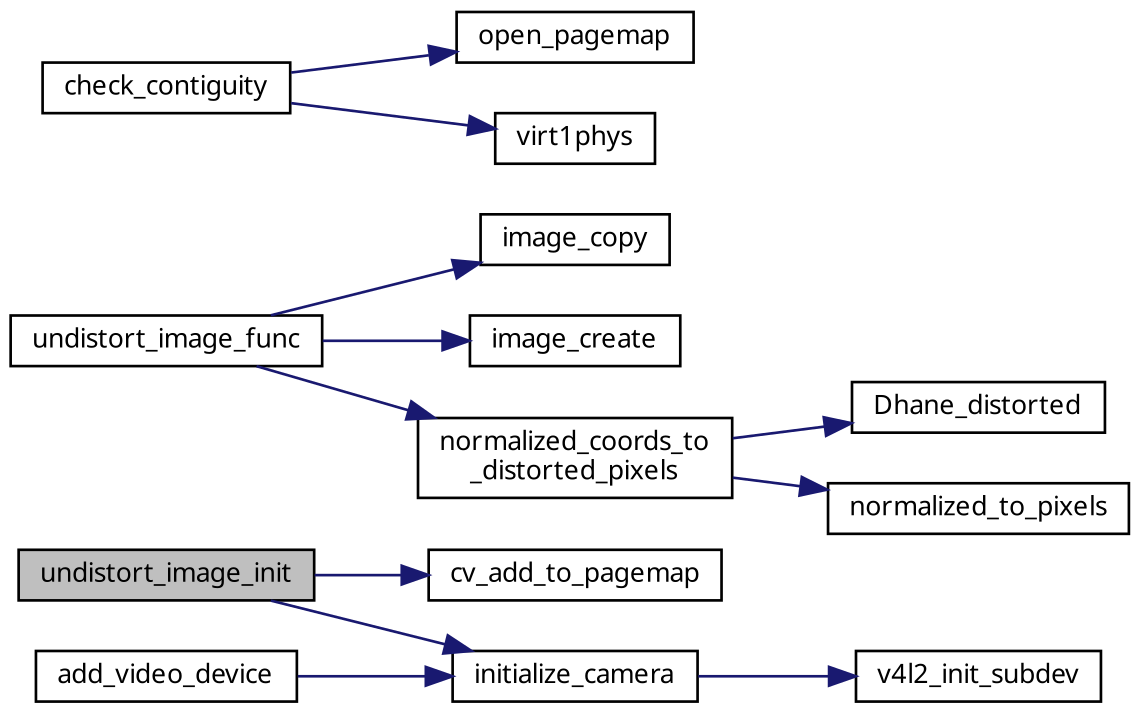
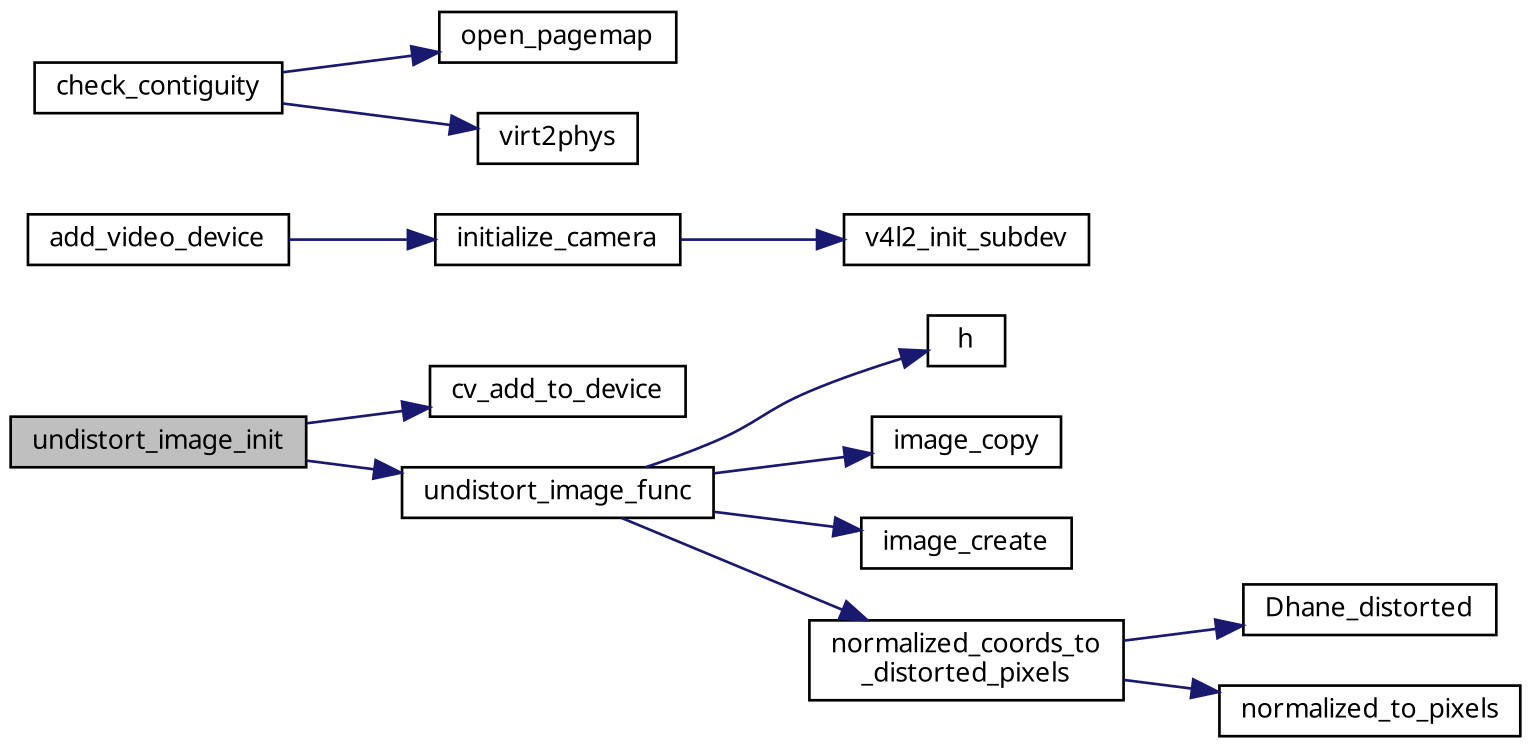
node "virt1phys": label "virt1phys" -> "virt2phys"
node "h": added
node "cv_add_to_pagemap": label "cv_add_to_pagemap" -> "cv_add_to_device"
edge "undistort_image_init" -> "initialize_camera": now "undistort_image_init" -> "undistort_image_func"
